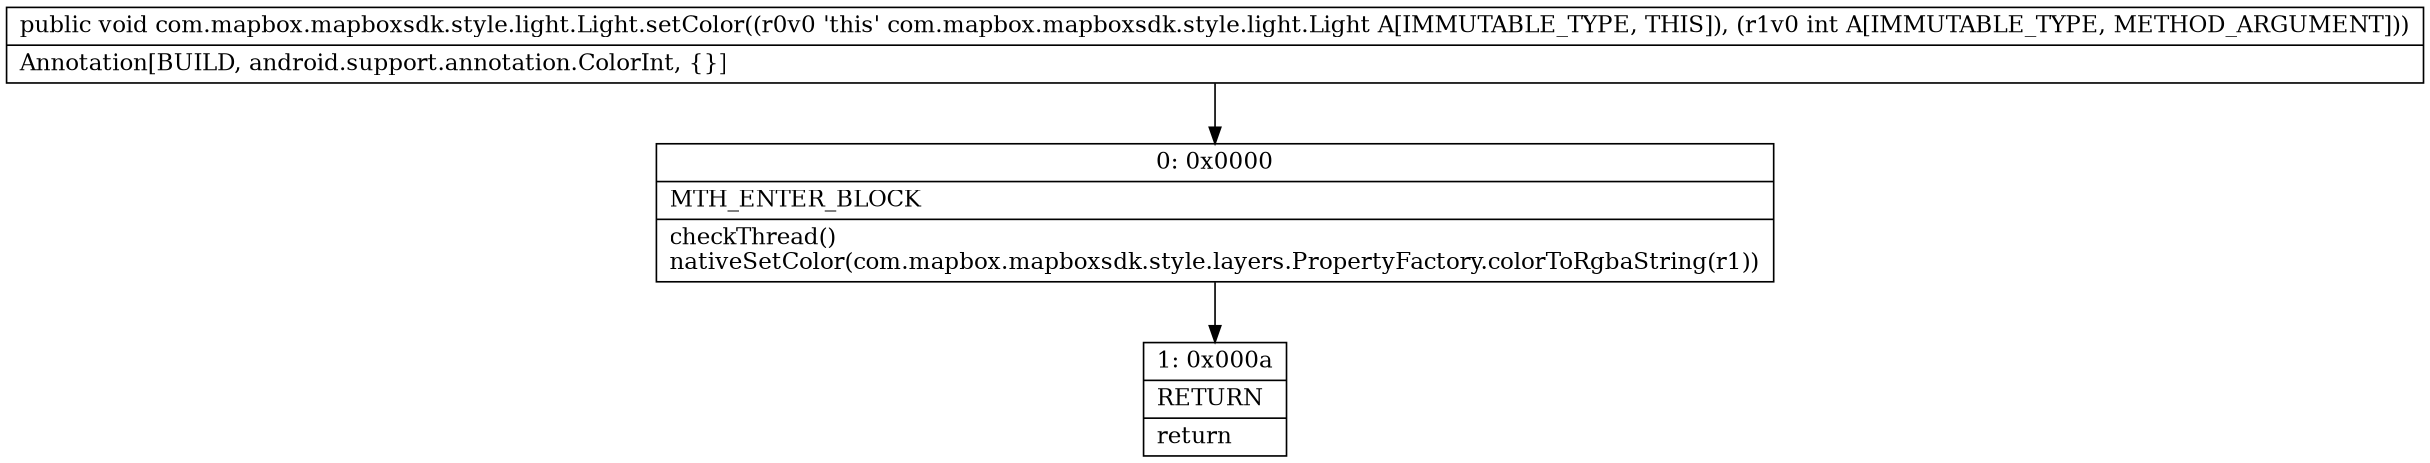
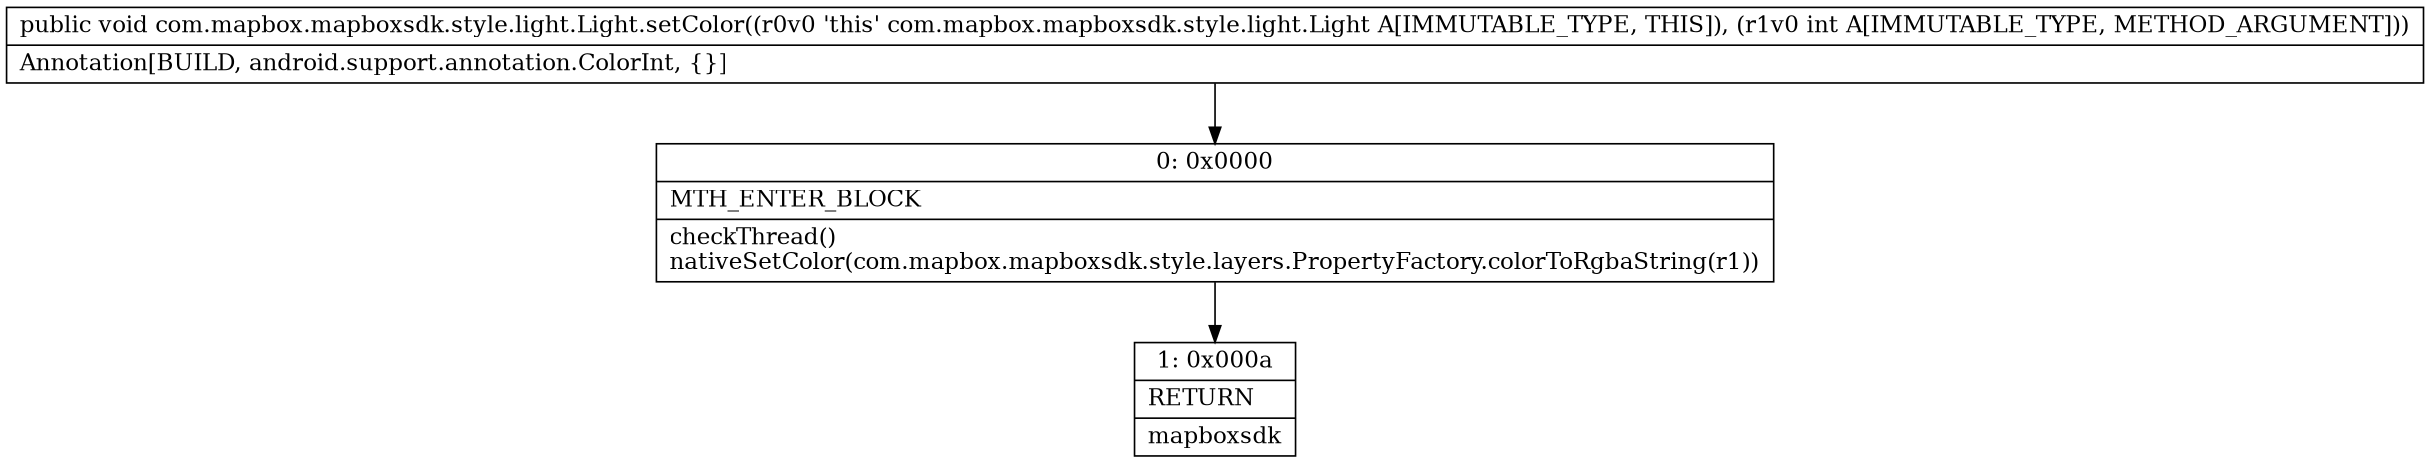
node "1: 0x000a": text "return" -> "mapboxsdk"
